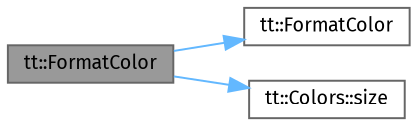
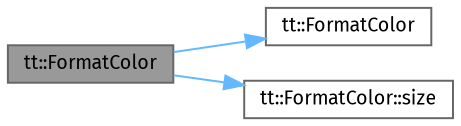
node "tt::Colors::size": label "tt::Colors::size" -> "tt::FormatColor::size"
